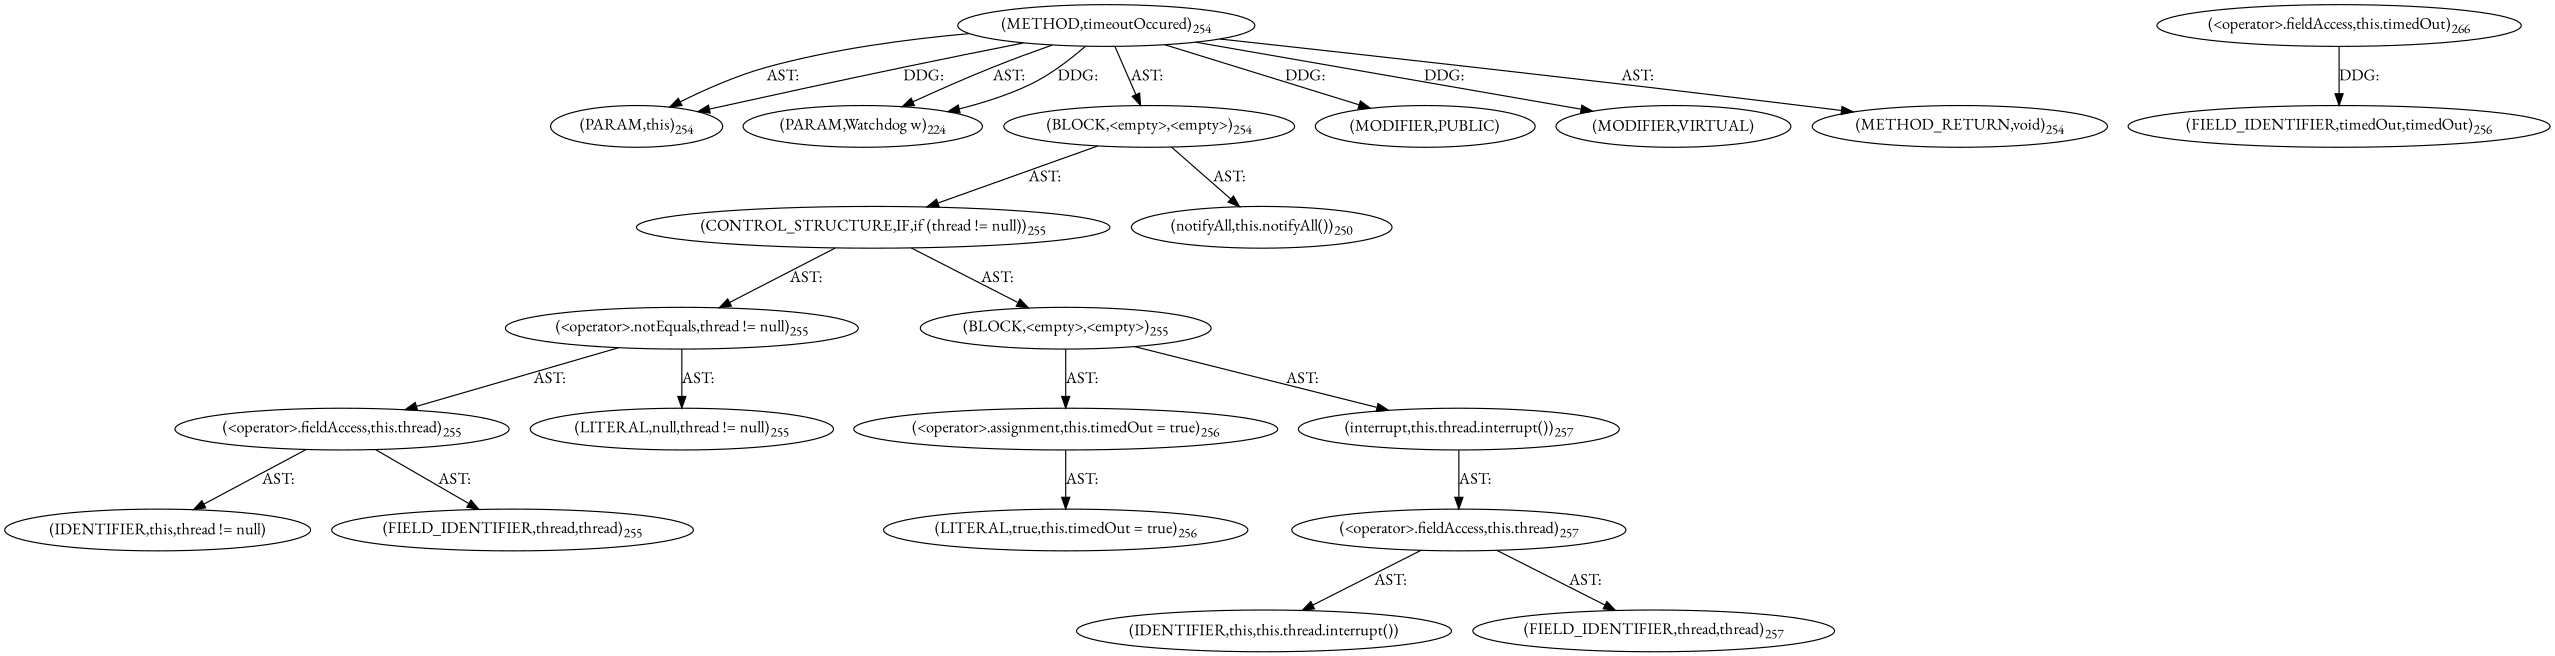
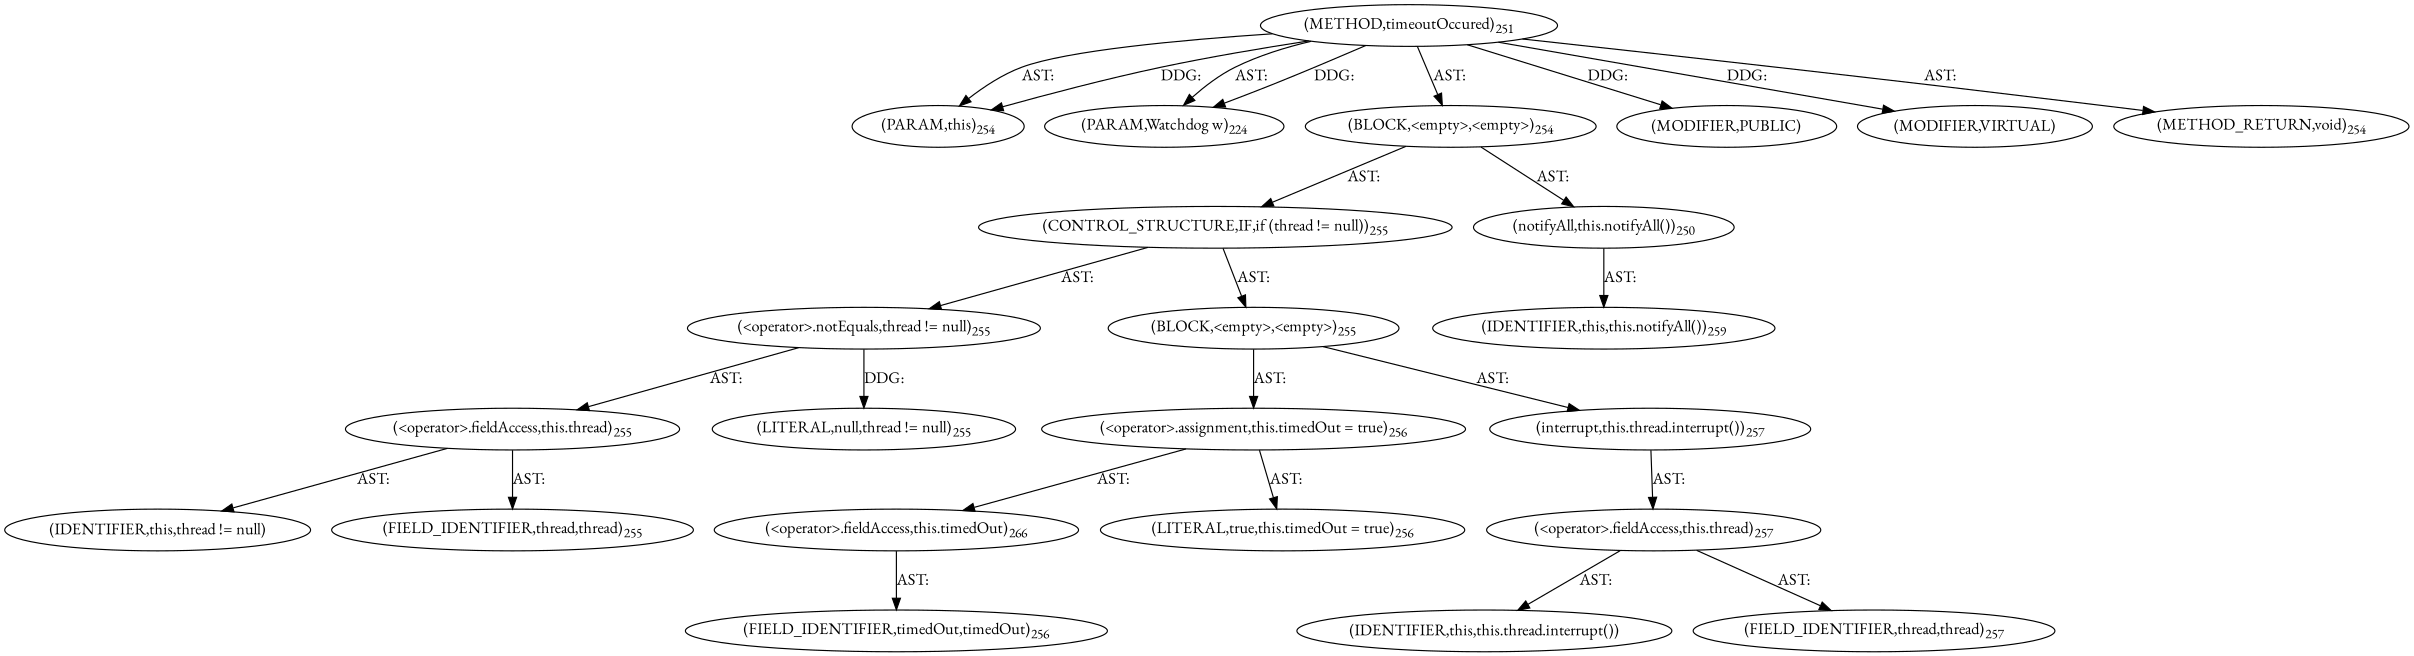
node "(METHOD,timeoutOccured)": text "254" -> "251"
edge "(<operator>.fieldAccess,this.timedOut)" -> "(FIELD_IDENTIFIER,timedOut,timedOut)": label "DDG: " -> "AST: "
node "(IDENTIFIER,this,this.notifyAll())": added
edge "(<operator>.notEquals,thread != null)" -> "(LITERAL,null,thread != null)": label "AST: " -> "DDG: "
edge "(<operator>.assignment,this.timedOut = true)" -> "(<operator>.fieldAccess,this.timedOut)": added, label "AST:"
